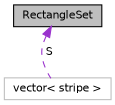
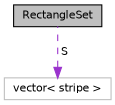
edge "vector< stripe >" -> "RectangleSet": reversed
